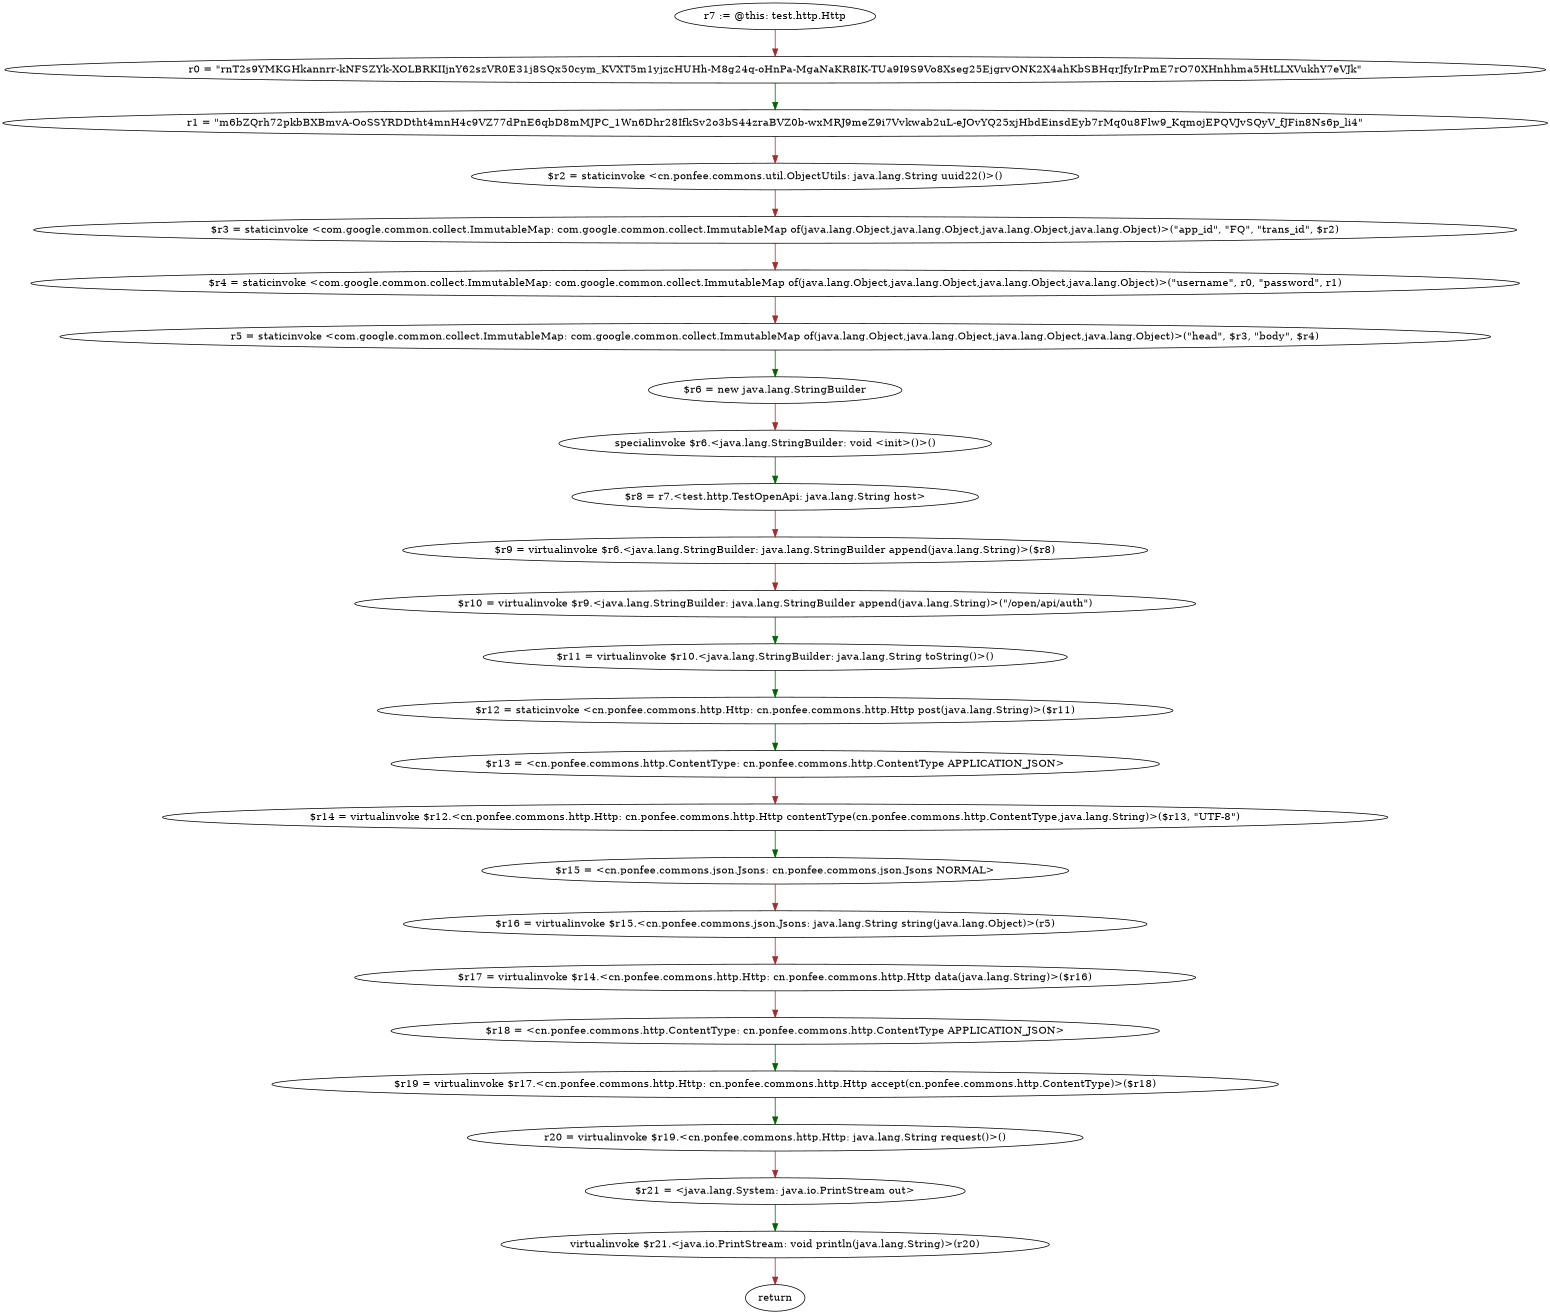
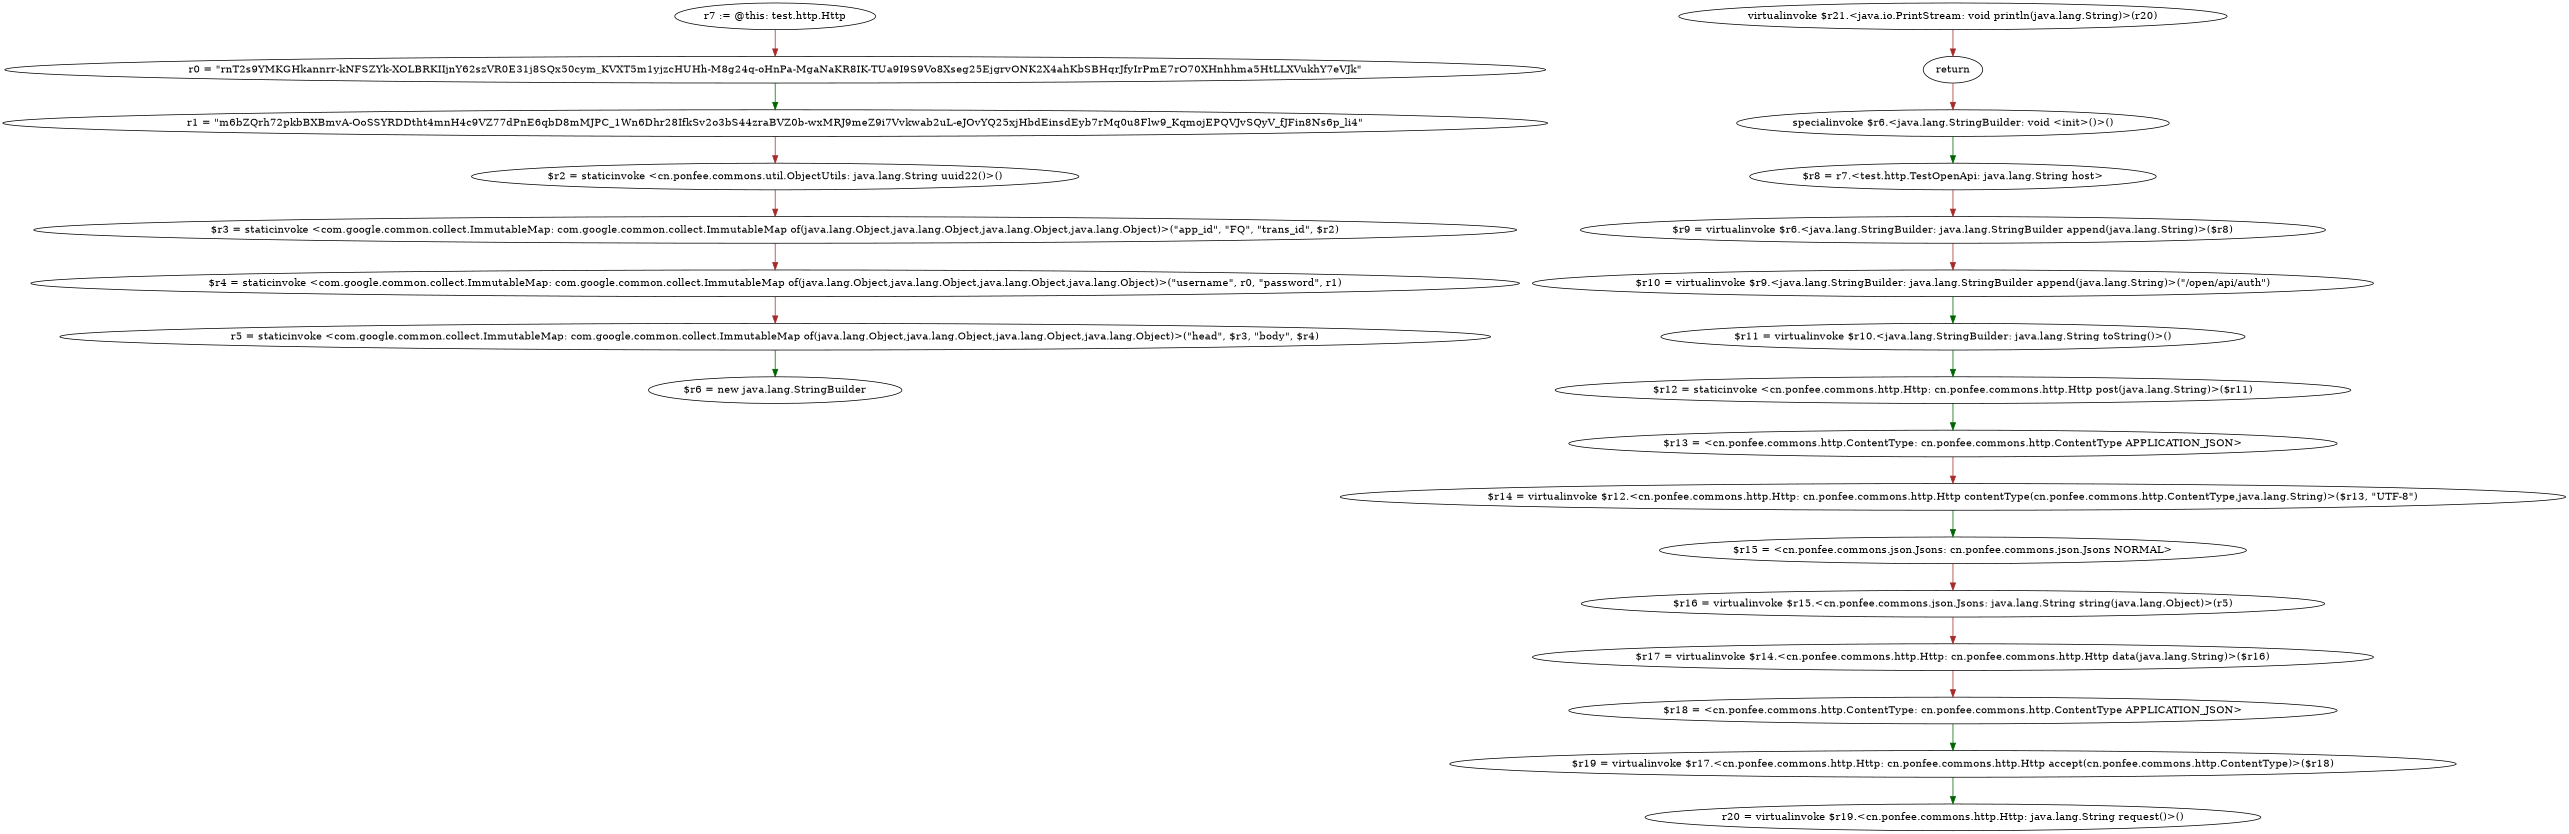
edge "$r6 = new java.lang.StringBuilder" -> "specialinvoke $r6.<java.lang.StringBuilder: void <init>()>()": now "return" -> "specialinvoke $r6.<java.lang.StringBuilder: void <init>()>()"
node "$r21 = <java.lang.System: java.io.PrintStream out>": removed
